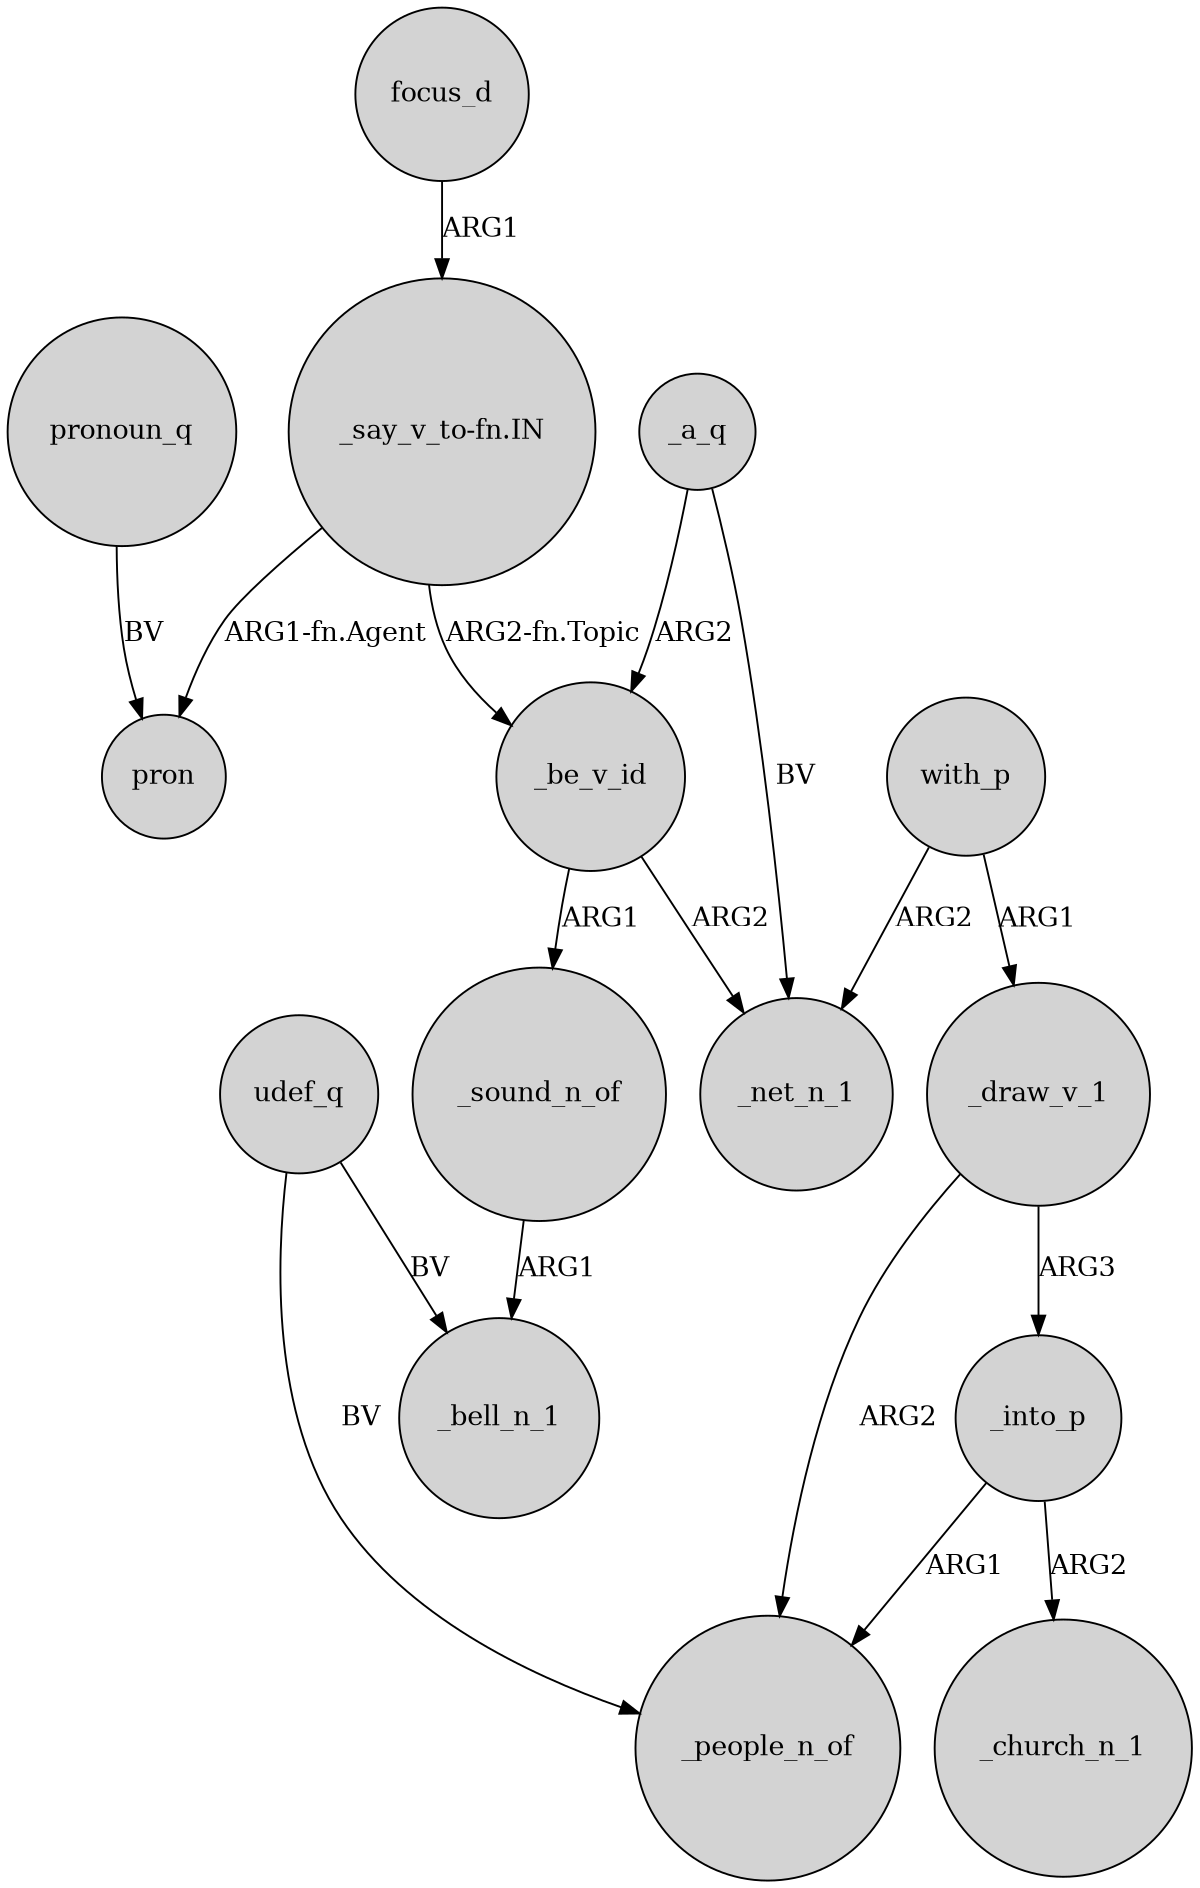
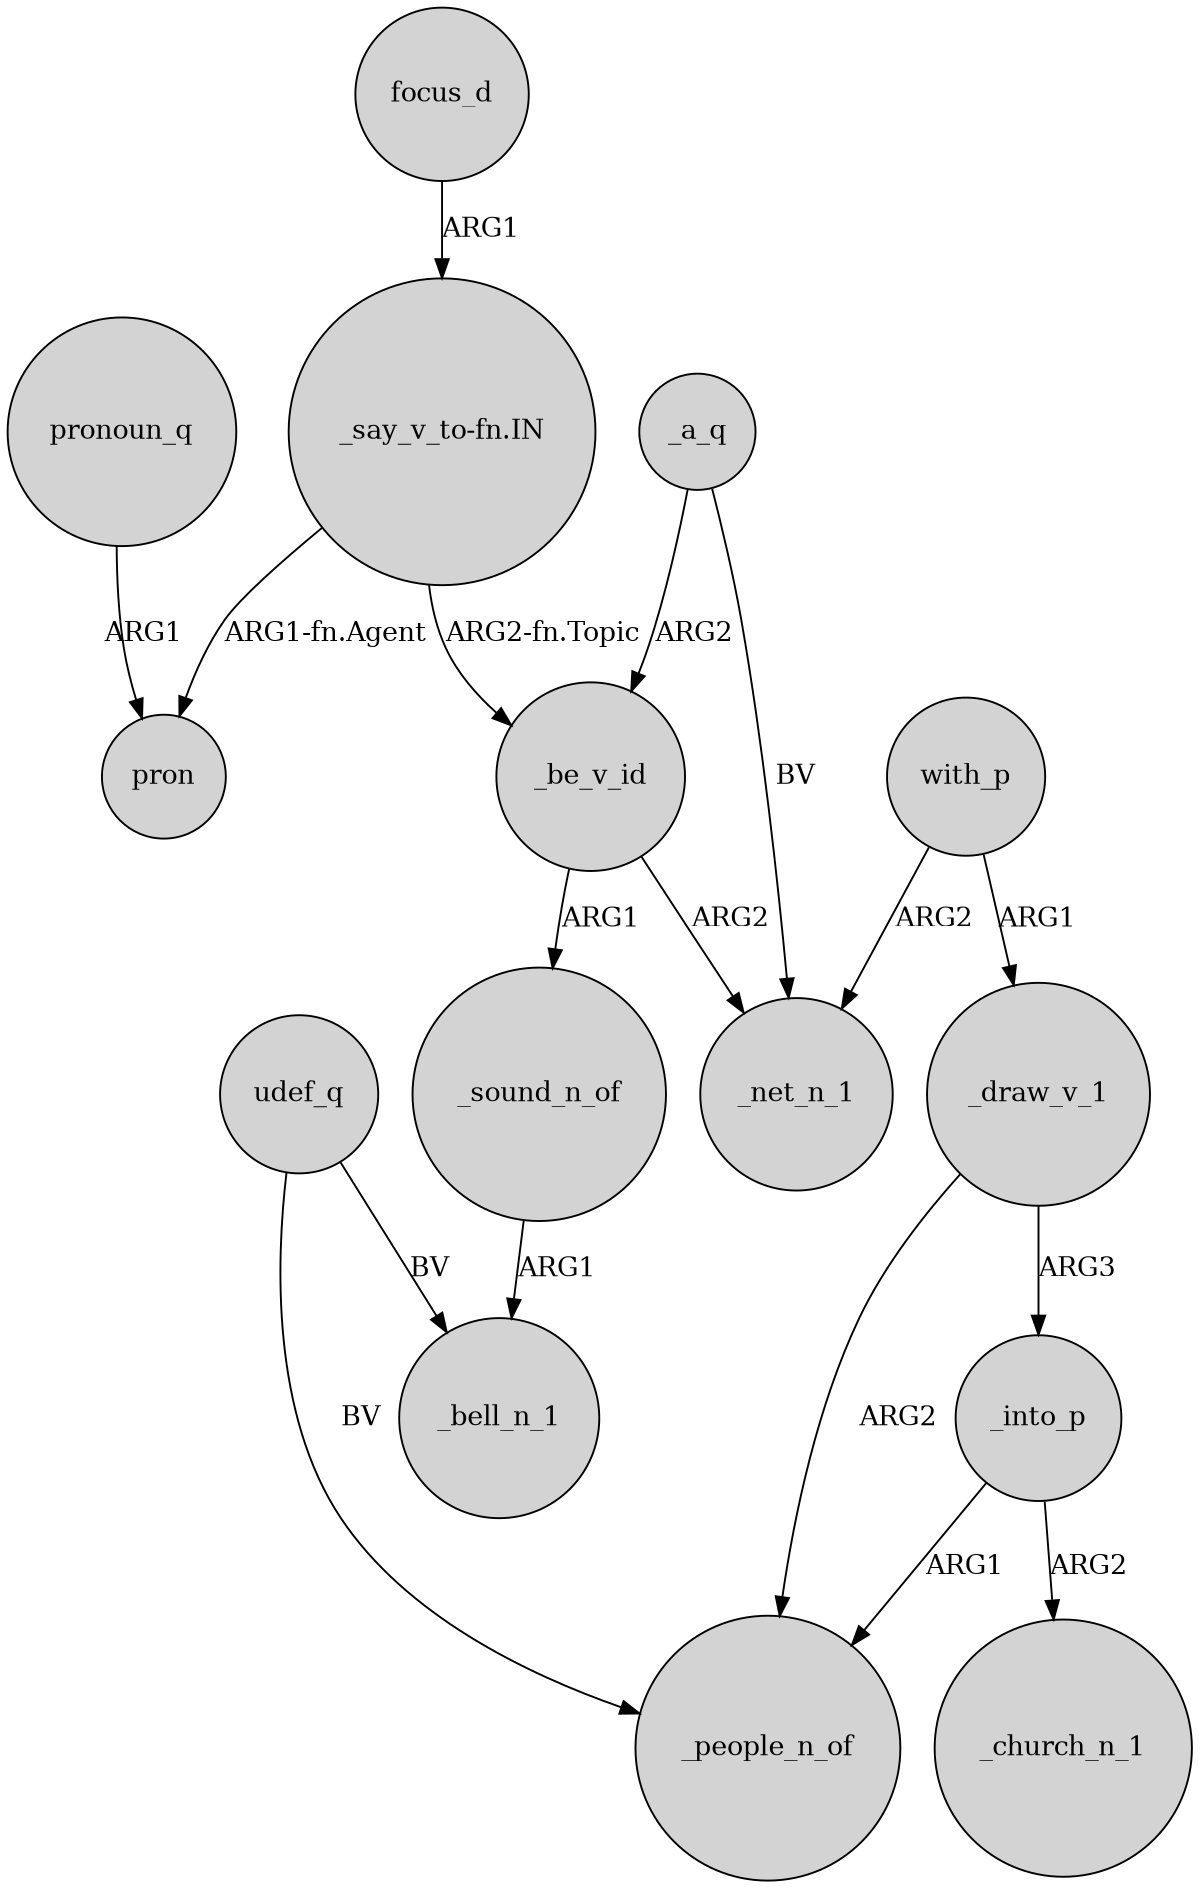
edge "pronoun_q" -> "pron": label "BV" -> "ARG1"
